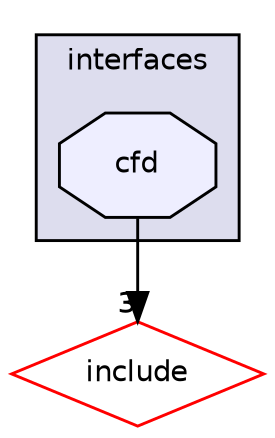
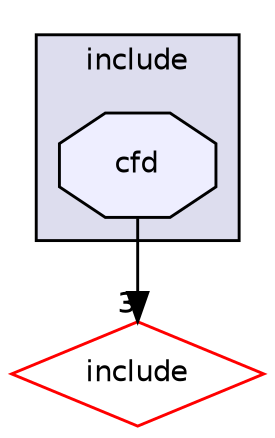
cluster "interfaces": label "interfaces" -> "include"
